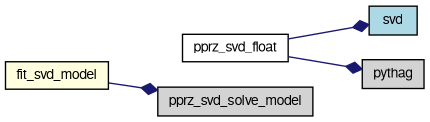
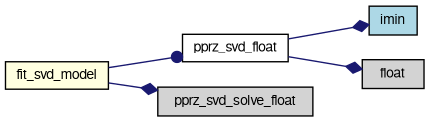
node "svd": label "svd" -> "imin"
edge "fit_svd_model" -> "pprz_svd_float": added
node "pythag": label "pythag" -> "float"
node "pprz_svd_solve_model": label "pprz_svd_solve_model" -> "pprz_svd_solve_float"
